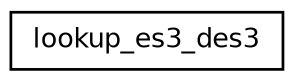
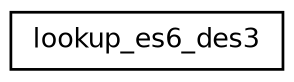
node "lookup_es3_des3": label "lookup_es3_des3" -> "lookup_es6_des3"
